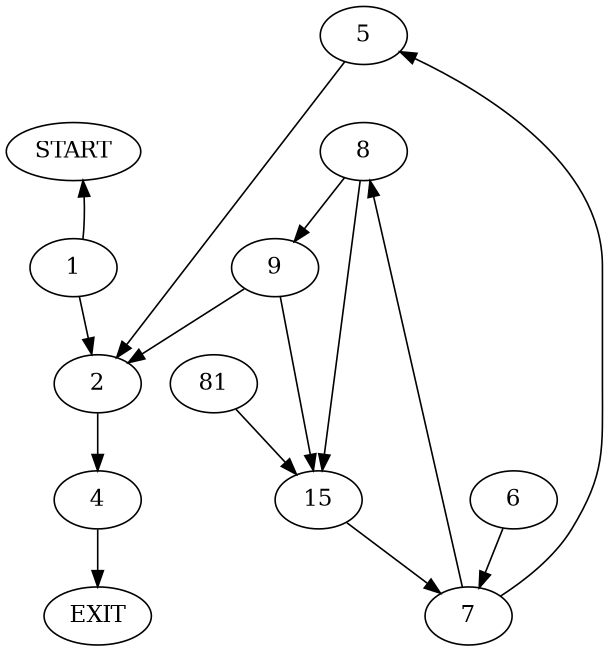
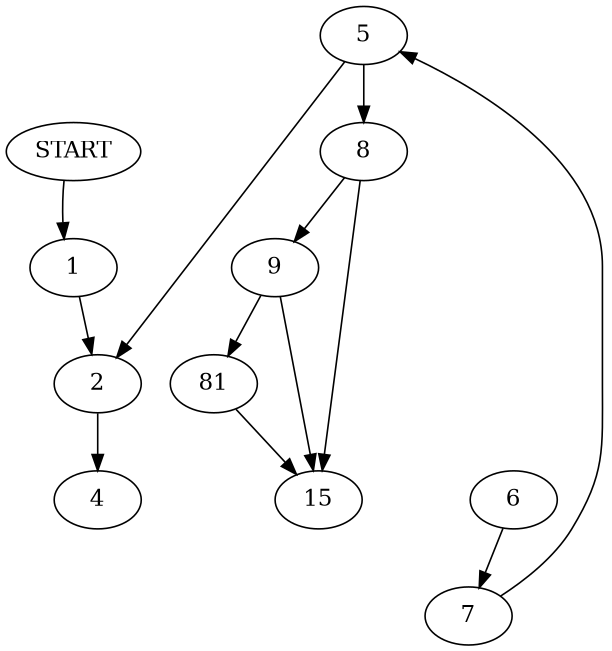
edge "1" -> "START": reversed
edge "9" -> "2": now "9" -> "81"
edge "7" -> "8": now "5" -> "8"
edge "15" -> "7": removed
node "EXIT": removed
